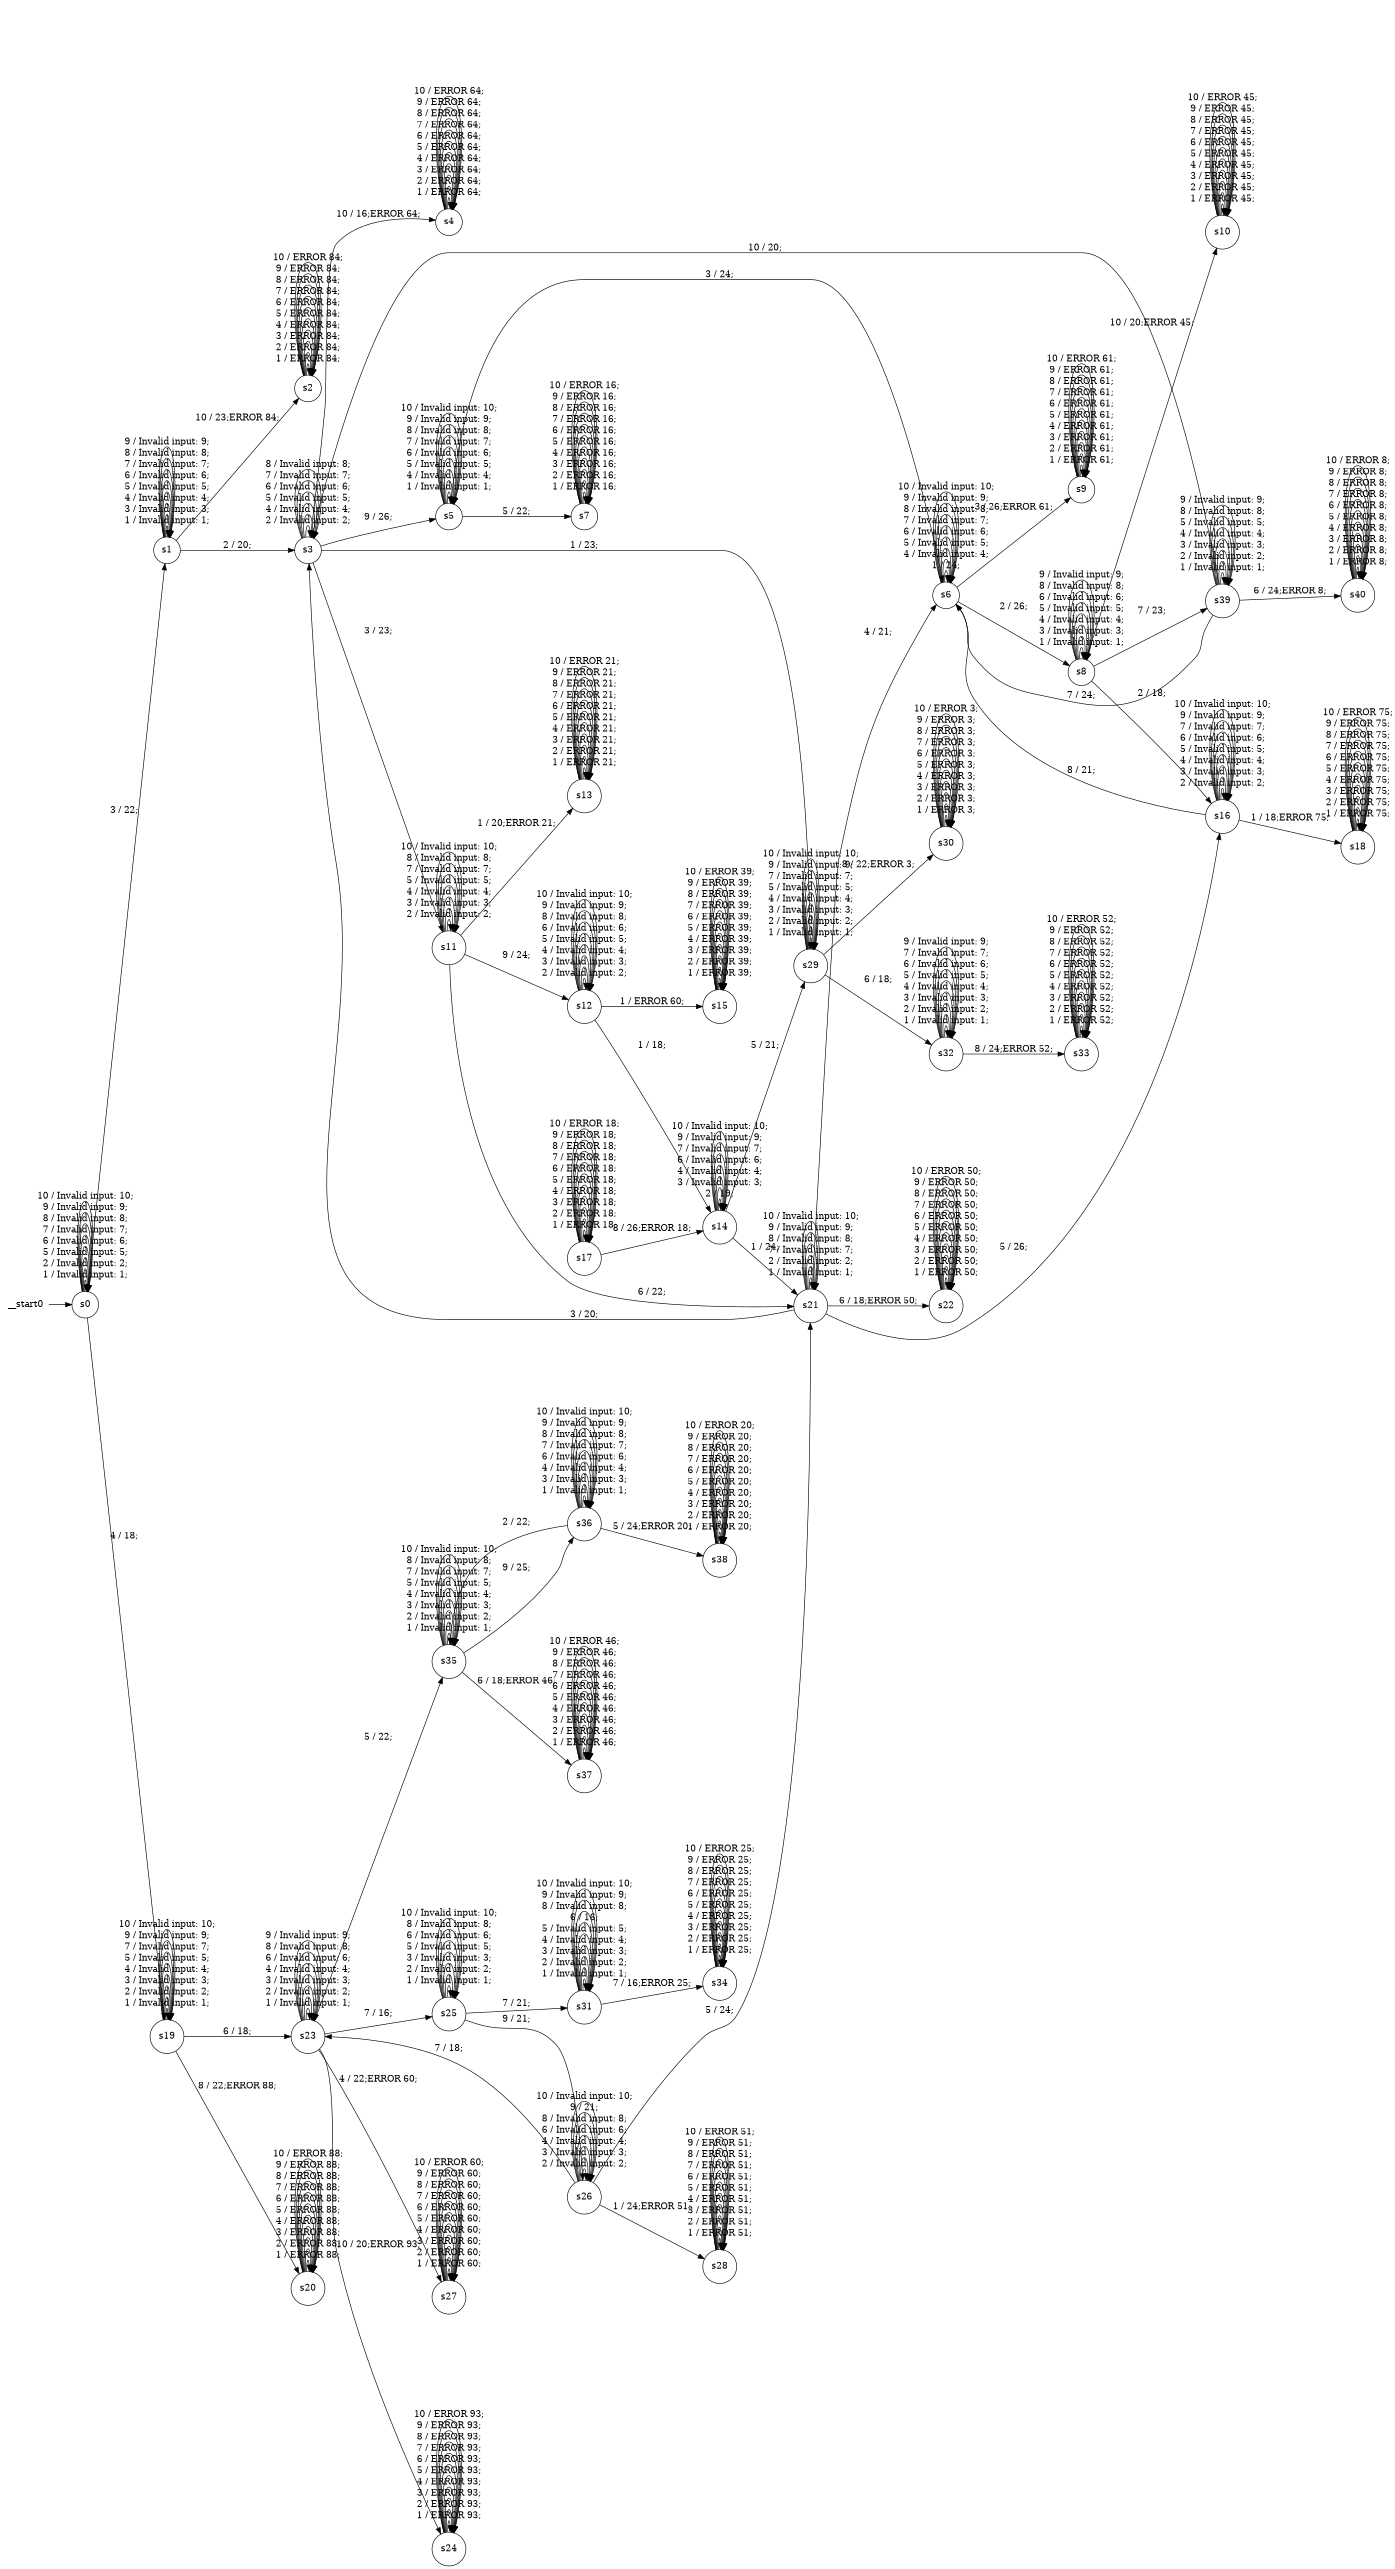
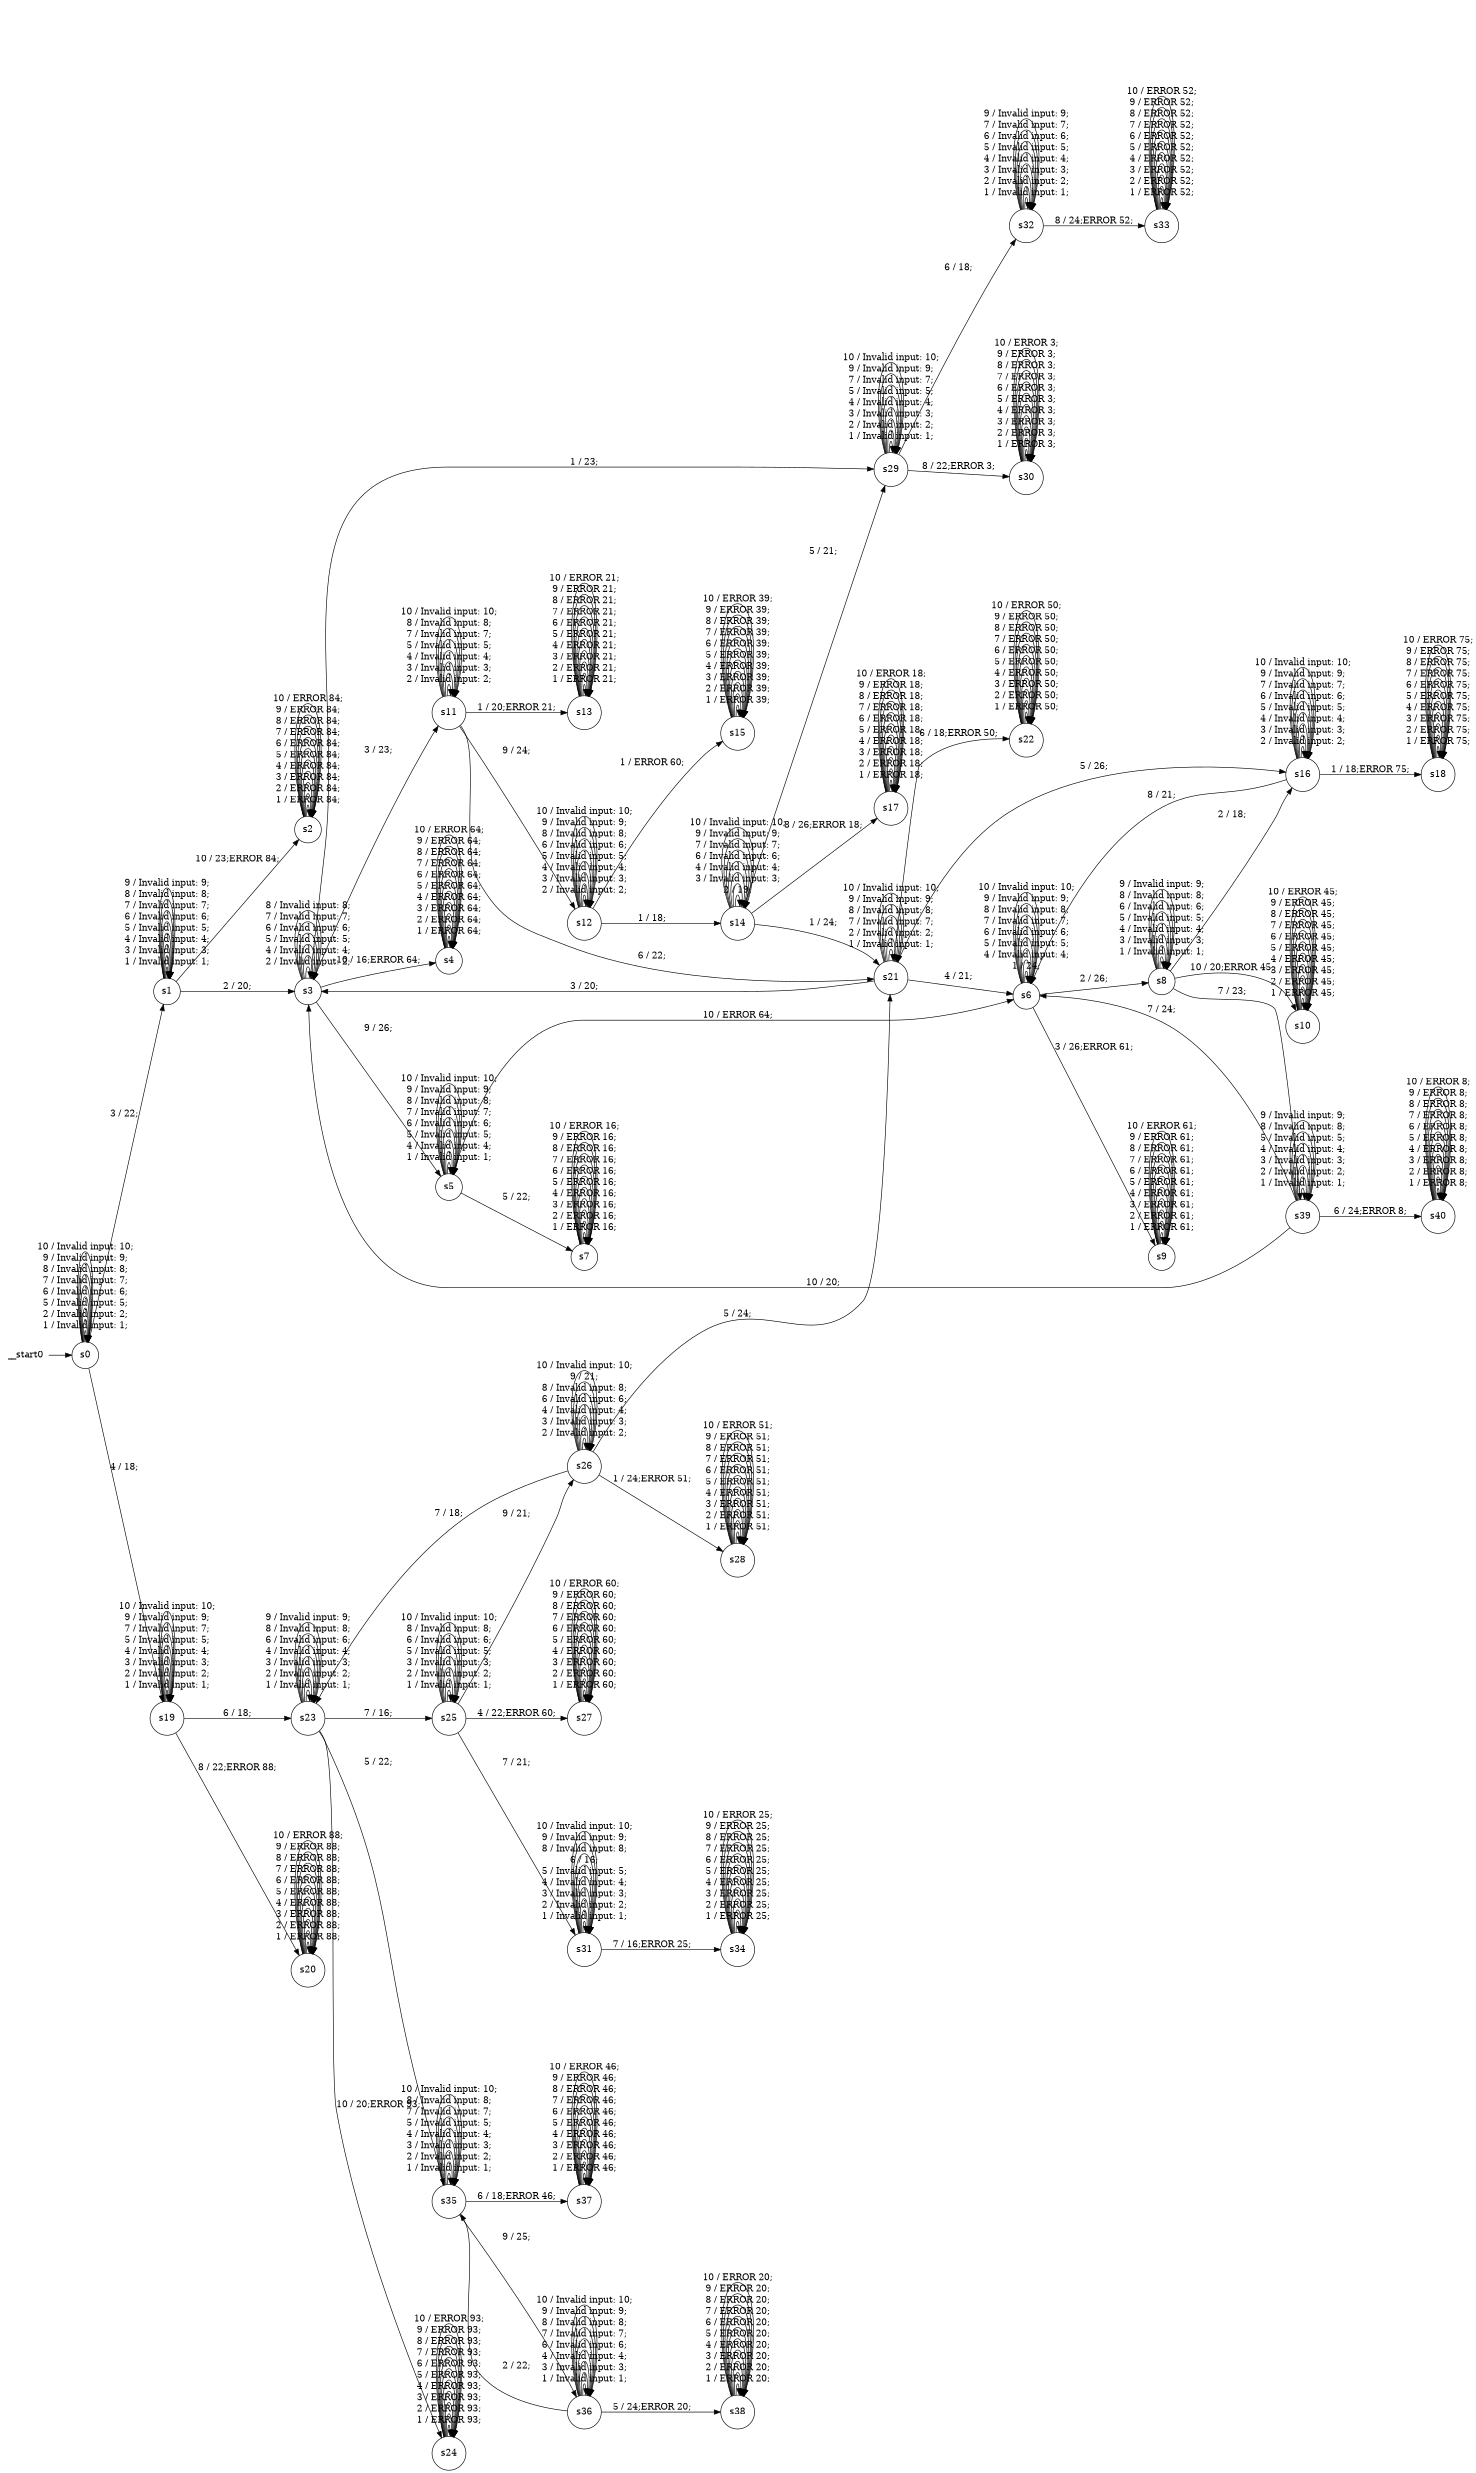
edge "s5" -> "s6": label "3 / 24;" -> "10 / ERROR 64;"
edge "s17" -> "s14": reversed
edge "s23" -> "s27": now "s25" -> "s27"
